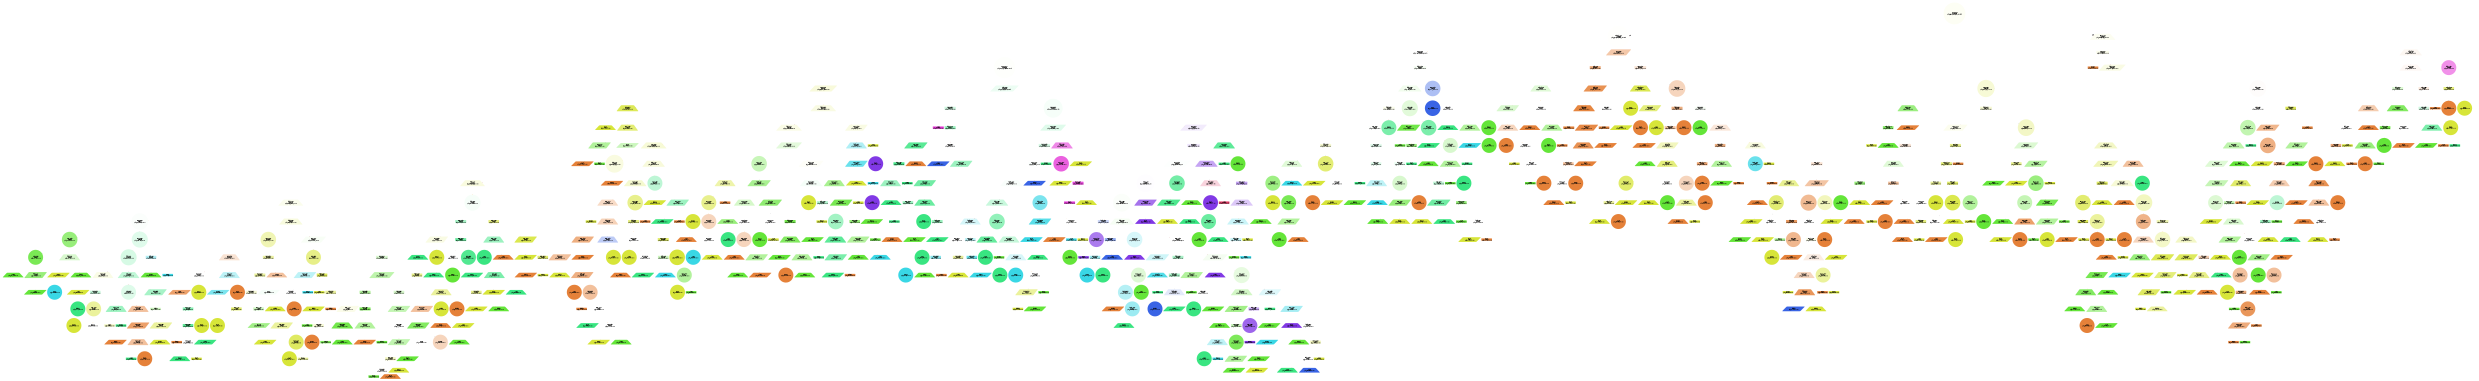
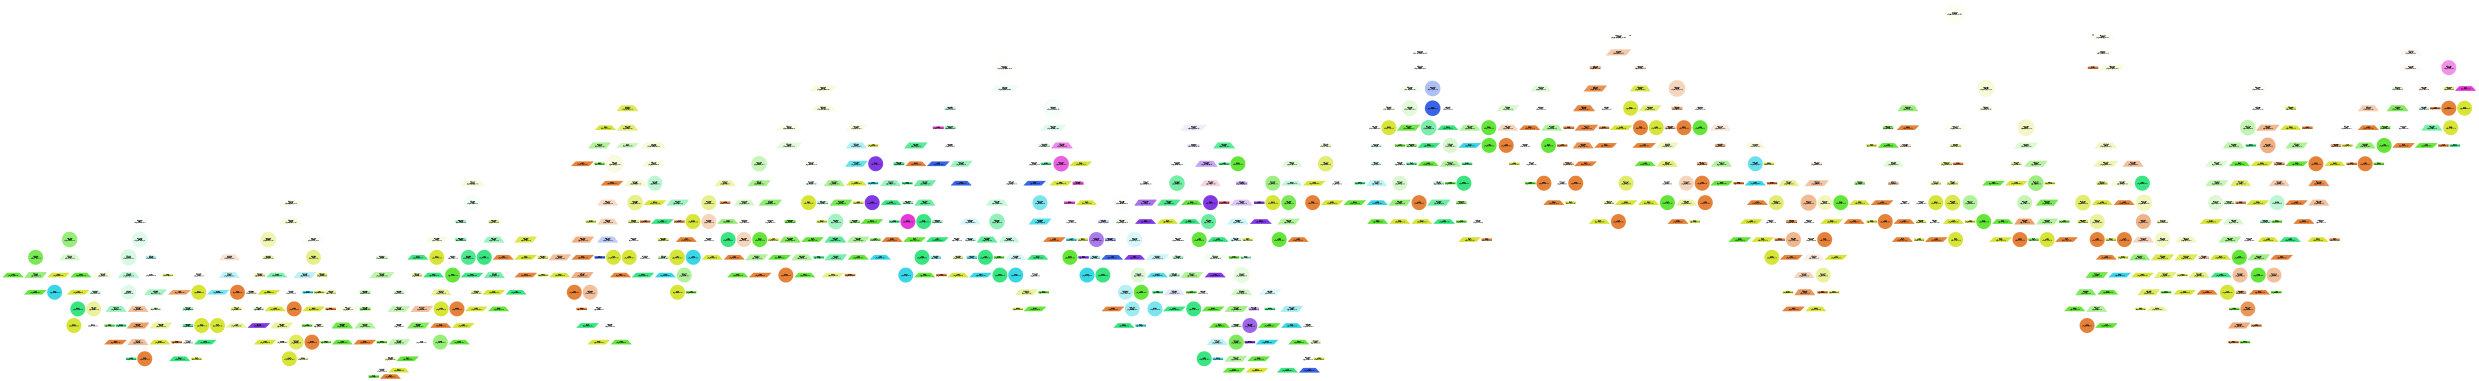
node "gini = 0.0 samples = 4 value = [0, 0, 0, 0, 0, 0, 0, 8, 0]": added
node "gini = 0.0 samples = 2 value = [0, 6, 0, 0, 0, 0, 0, 0, 0]": fillcolor #7beeab -> #d7e539
node "gini = 0.0 samples = 5 value = [0, 7, 0, 0, 0, 0, 0, 0, 0]": added
node "gini = 0.0 samples = 2 value = [0, 0, 0, 0, 0, 2, 0, 0, 0]": added
node "gini = 0.0 samples = 2 value = [0, 0, 0, 0, 5, 0, 0, 0, 0]": fillcolor #39d7e5 -> #bdf6d5
node "gini = 0.0 samples = 4 value = [0, 0, 0, 0, 4, 0, 0, 0, 0]": added
node "gini = 0.0 samples = 6 value = [0, 0, 0, 0, 0, 0, 9, 0, 0]": added
node "gini = 0.0 samples = 3 value = [6, 0, 0, 0, 0, 0, 0, 0, 0]": removed
node "gini = 0.0 samples = 1 value = [0, 0, 0, 0, 0, 0, 0, 1, 0]": added
node "gini = 0.0 samples = 10 value = [0, 0, 0, 0, 0, 0, 17, 0, 0]": fillcolor #64e539 -> #8139e5
node "gini = 0.0 samples = 5 value = [0, 0, 0, 0, 6, 0, 0, 0, 0]": removed
node "gini = 0.0 samples = 6 value = [9, 0, 0, 0, 0, 0, 0, 0, 0]": fillcolor #a2ef88 -> #e58139
node "gini = 0.0 samples = 3 value = [0, 7, 0, 0, 0, 0, 0, 0, 0]": removed
node "gini = 0.0 samples = 1 value = [0, 0, 0, 0, 0, 3, 0, 0, 0]": added
node "gini = 0.0 samples = 8 value = [0, 0, 0, 0, 10, 0, 0, 0, 0]": fillcolor #39d7e5 -> #a7f3c7
node "gini = 0.0 samples = 1 value = [0, 0, 3, 0, 0, 0, 0, 0, 0]": fillcolor #64e539 -> #ffffff
node "gini = 0.0 samples = 4 value = [0, 0, 0, 0, 5, 0, 0, 0, 0]": fillcolor #39d7e5 -> #e1ec6a
node "gini = 0.375 samples = 3 value = [0, 1, 0, 3, 0, 0, 0, 0, 0]": fillcolor #f2c09c -> #7beeab
node "gini = 0.0 samples = 3 value = [0, 0, 0, 6, 0, 0, 0, 0, 0]": fillcolor #39e581 -> #e8f08e
node "gini = 0.0 samples = 5 value = [0, 8, 0, 0, 0, 0, 0, 0, 0]": fillcolor #f6fef9 -> #d7e539
node "gini = 0.0 samples = 7 value = [0, 0, 0, 0, 0, 7, 0, 0, 0]": fillcolor #3964e5 -> #7be4ee
node "gini = 0.0 samples = 2 value = [6, 0, 0, 0, 0, 0, 0, 0, 0]": fillcolor #3964e5 -> #e58139
node "gini = 0.48 samples = 4 value = [0, 3, 0, 2, 0, 0, 0, 0, 0]": fillcolor #f2f6bd -> #77e852
node "gini = 0.56 samples = 4 value = [0, 3, 1, 0, 1, 0, 0, 0, 0]": added
node "gini = 0.408 samples = 3 value = [2, 0, 5, 0, 0, 0, 0, 0, 0]": fillcolor #a2ef88 -> #8139e5
node "gini = 0.0 samples = 3 value = [0, 0, 0, 0, 6, 0, 0, 0, 0]": added
node "gini = 0.0 samples = 4 value = [0, 0, 0, 0, 7, 0, 0, 0, 0]": fillcolor #8139e5 -> #39d7e5
node "gini = 0.625 samples = 4 value = [1, 2, 1, 0, 0, 0, 0, 0, 0]": added
node "gini = 0.375 samples = 4 value = [1, 0, 3, 0, 0, 0, 0, 0, 0]": fillcolor #f6d5bd -> #98ee7b
